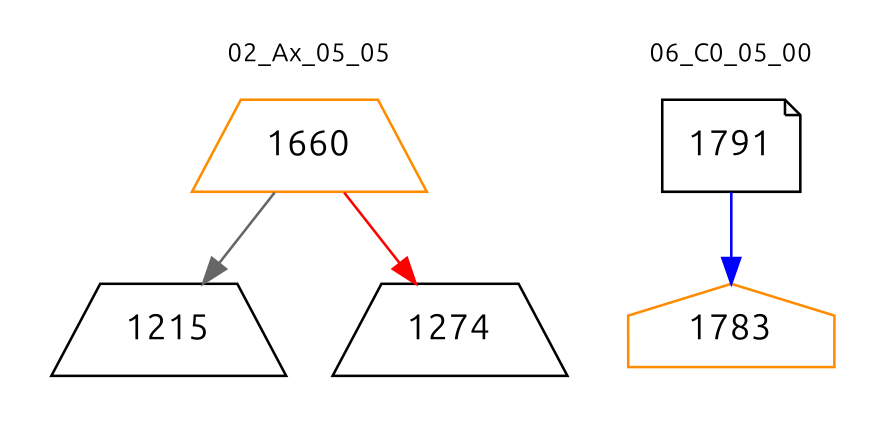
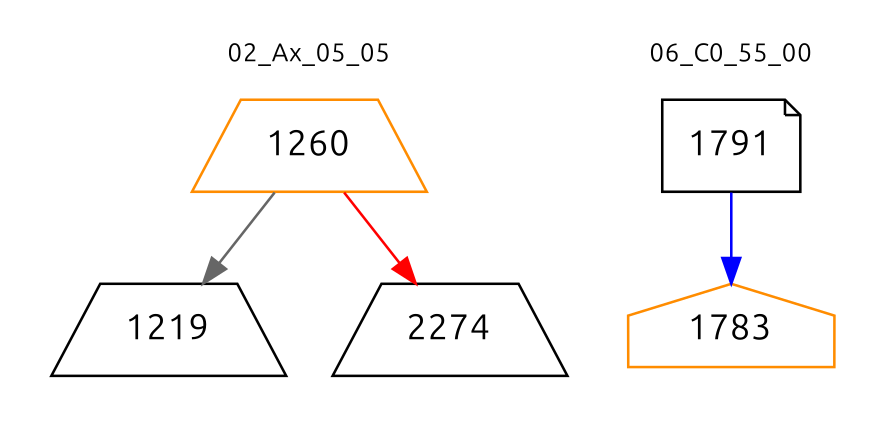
cluster "06_C0_05_00": label "06_C0_05_00" -> "06_C0_55_00"
node "1660": label "1660" -> "1260"
node "1215": label "1215" -> "1219"
node "1274": label "1274" -> "2274"
